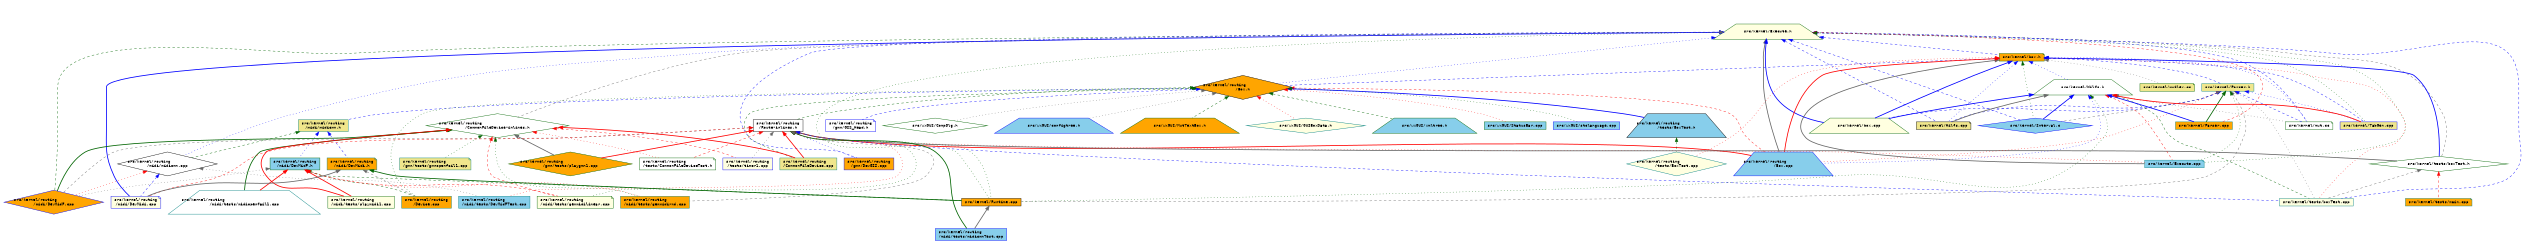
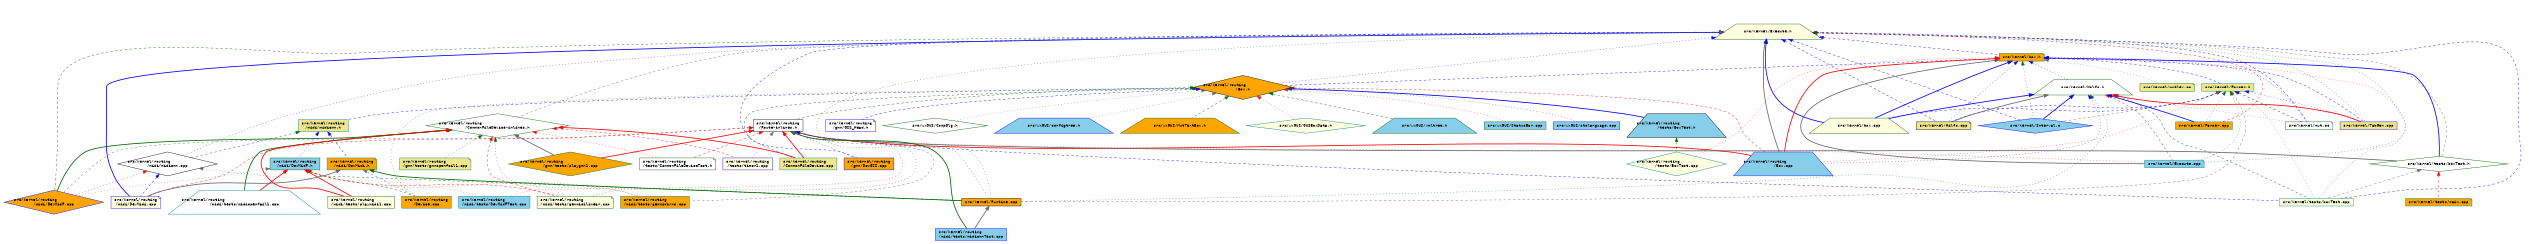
edge "src/kernel/Parser.cpp" -> "src/kernel/Parser.h": style bold -> dotted
